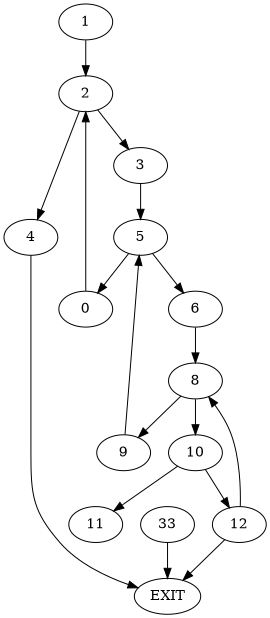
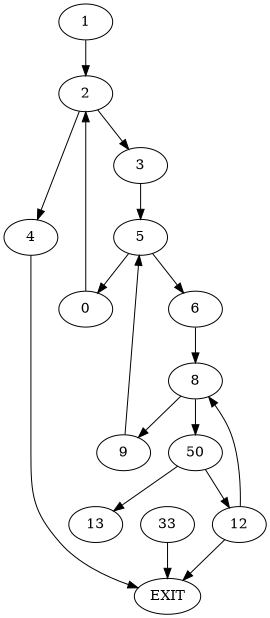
node "10": label "10" -> "50"
node "11": label "11" -> "13"
